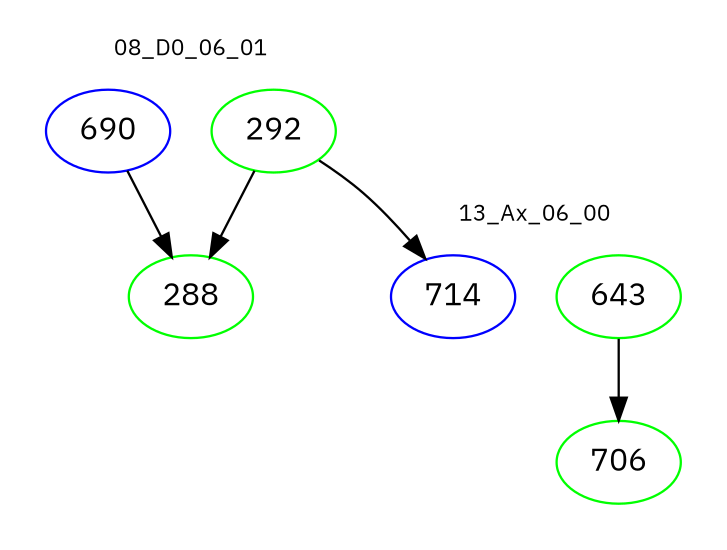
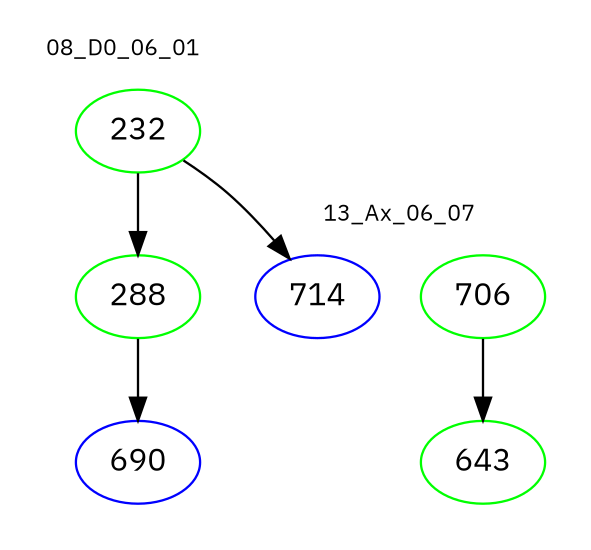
node "292": label "292" -> "232"
edge "690" -> "288": reversed
cluster "13_Ax_06_00": label "13_Ax_06_00" -> "13_Ax_06_07"
edge "643" -> "706": reversed
